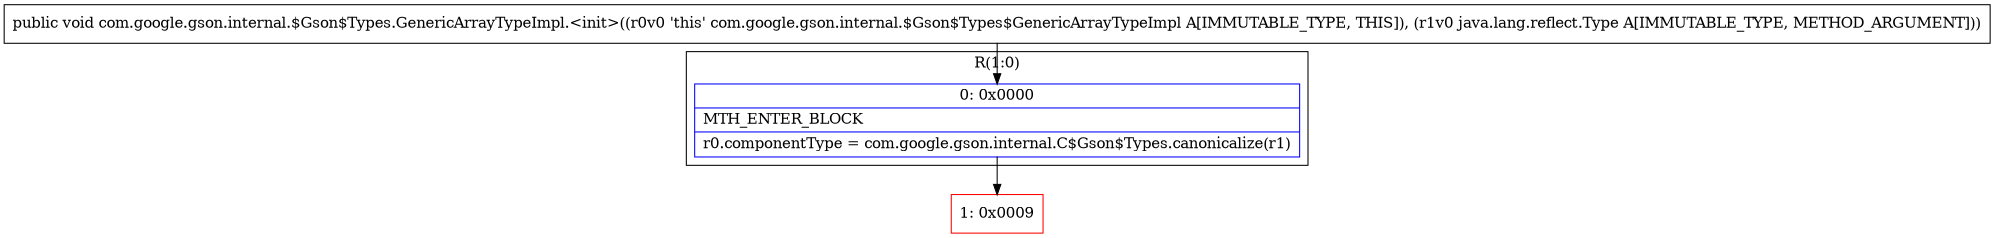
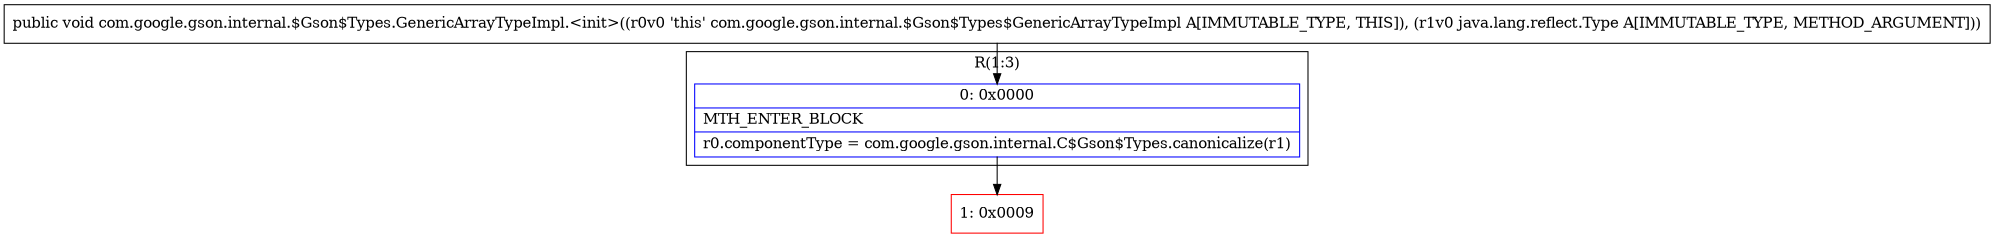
cluster "R(1:0)": label "R(1:0)" -> "R(1:3)"
